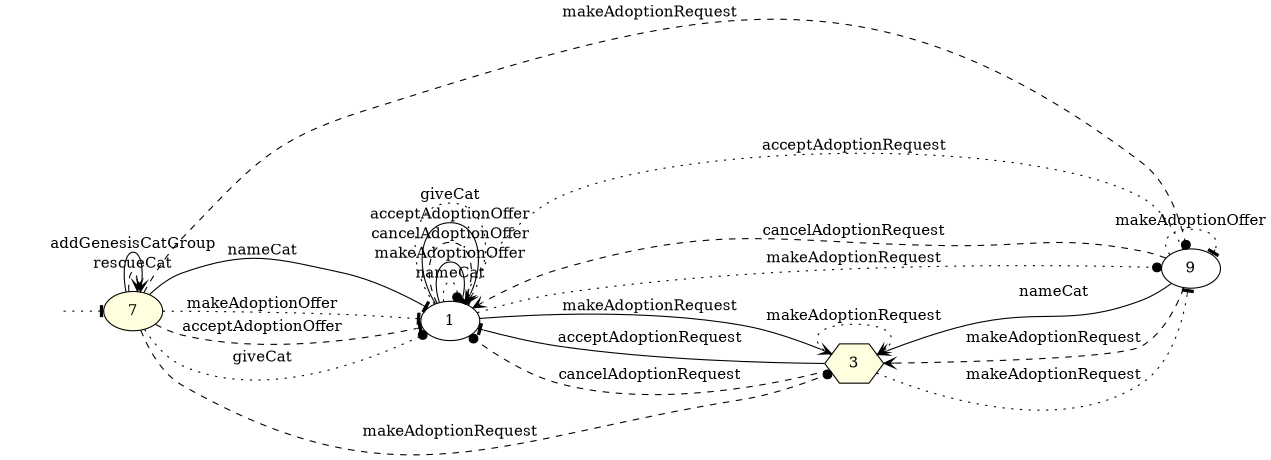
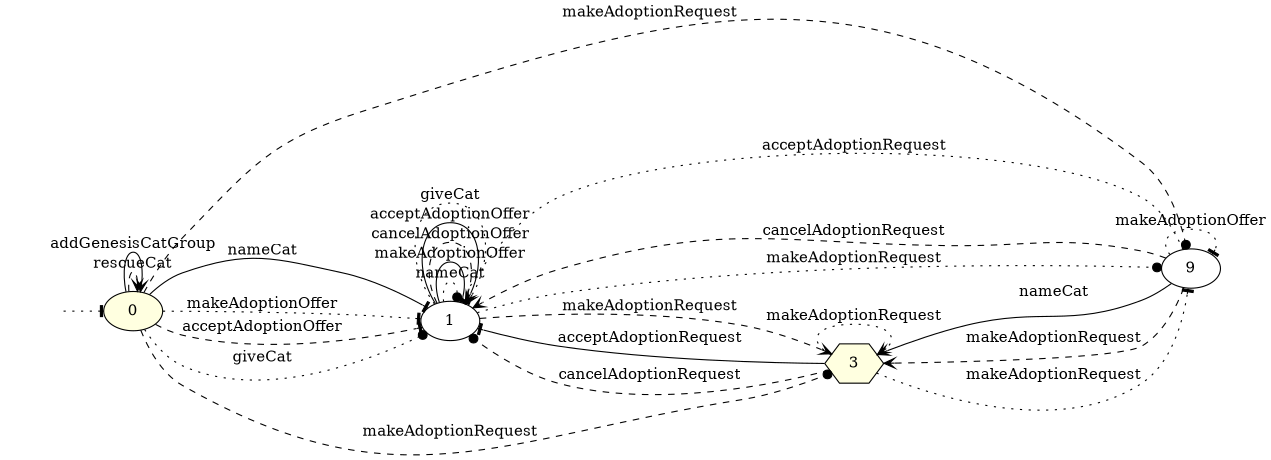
node "7": label "7" -> "0"
edge "1" -> "3": style solid -> dashed
